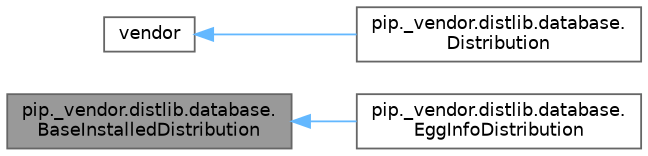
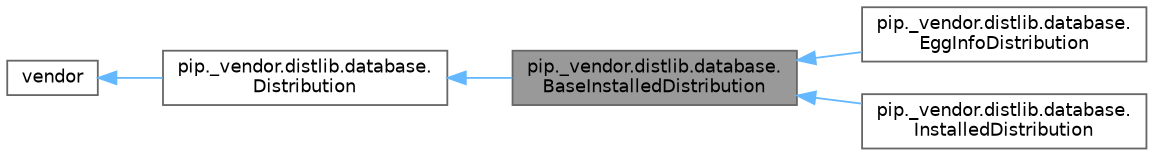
edge "pip._vendor.distlib.database. BaseInstalledDistribution" -> "pip._vendor.distlib.database. Distribution": added
node "pip._vendor.distlib.database. InstalledDistribution": added
